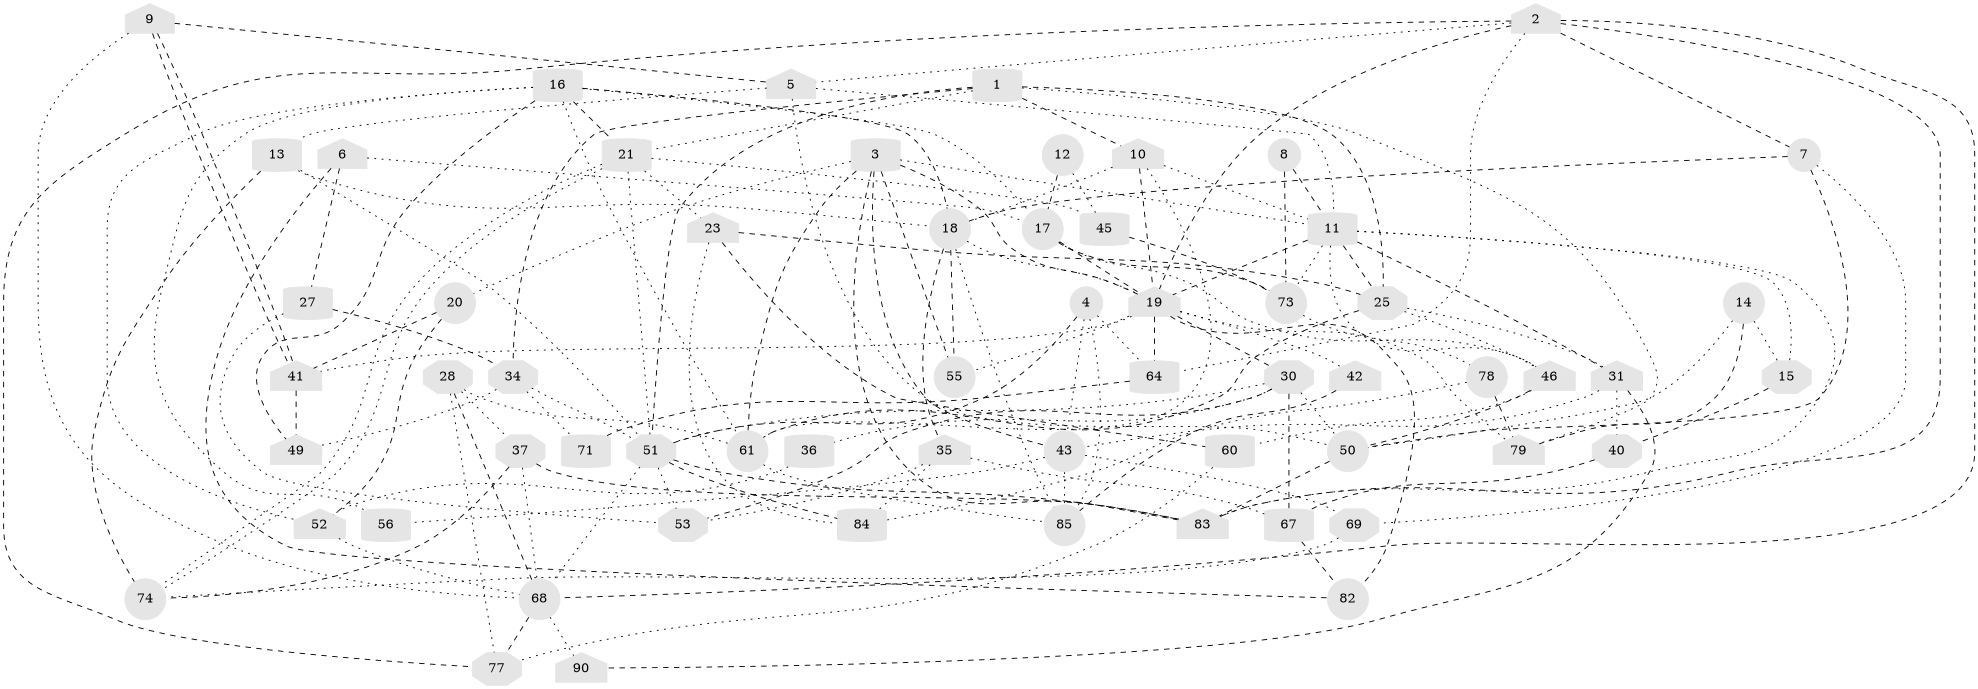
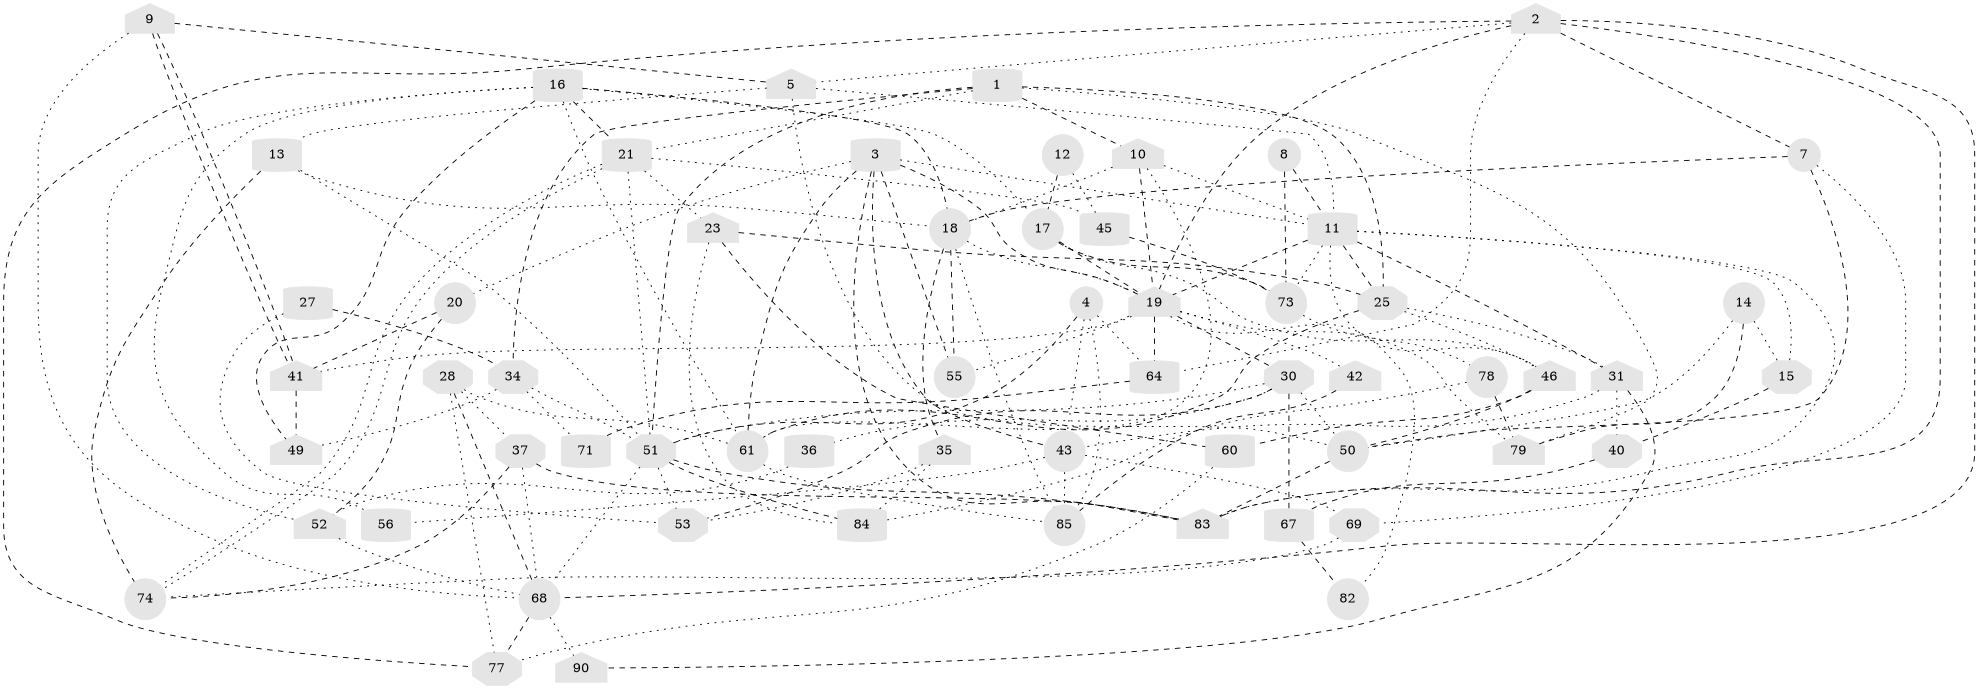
node "6": removed
edge "19" -- "82": style dashed -> dotted
edge "46" -- "60": style dotted -> dashed
edge "35" -- "67": removed
